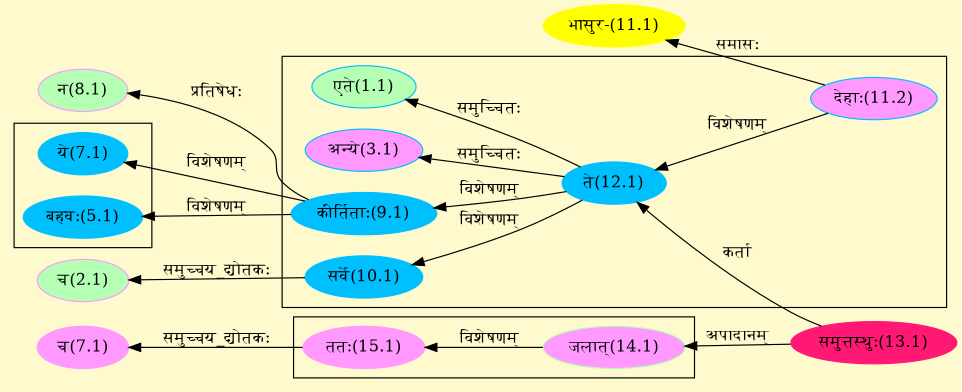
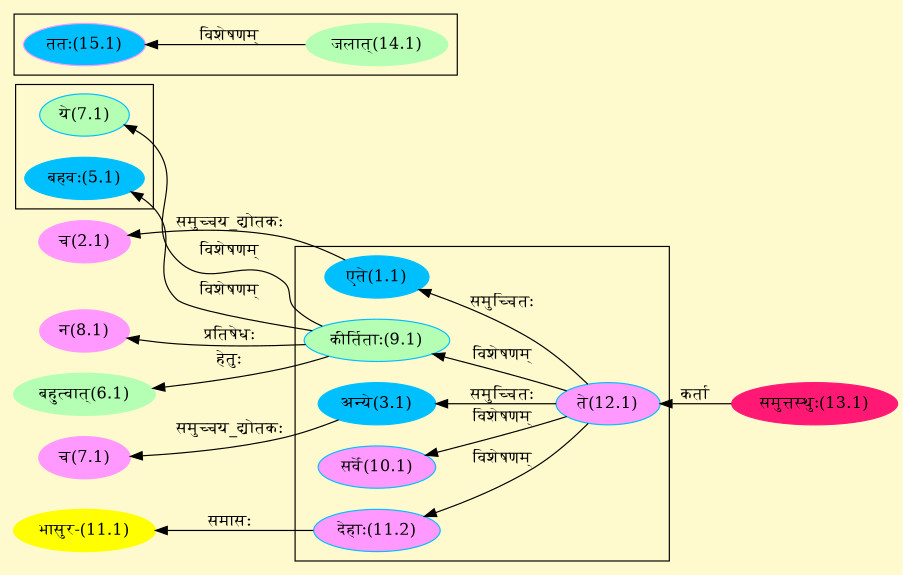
node "एते(1.1)": fillcolor #b4ffb4 -> #00bfff
node "न(8.1)": fillcolor #b4ffb4 -> #ff99ff
edge "देहाः(11.2)" -> "ते(12.1)": reversed
node "अन्ये(3.1)": fillcolor #ff99ff -> #00bfff
node "ये(7.1)": fillcolor #00bfff -> #b4ffb4
node "ते(12.1)": fillcolor #00bfff -> #ff99ff
node "कीर्तिताः(9.1)": fillcolor #00bfff -> #b4ffb4
node "सर्वे(10.1)": fillcolor #00bfff -> #ff99ff
edge "सर्वे(10.1)" -> "च(2.1)": now "एते(1.1)" -> "च(2.1)"
node "च(2.1)": fillcolor #b4ffb4 -> #ff99ff
edge "समुत्तस्थुः(13.1)" -> "जलात्(14.1)": removed, label "अपादानम्"
edge "ततः(15.1)" -> "च(7.1)": now "अन्ये(3.1)" -> "च(7.1)"
node "ततः(15.1)": fillcolor #ff99ff -> #00bfff
node "जलात्(14.1)": fillcolor #ff99ff -> #b4ffb4
node "बहुत्वात्(6.1)": added
